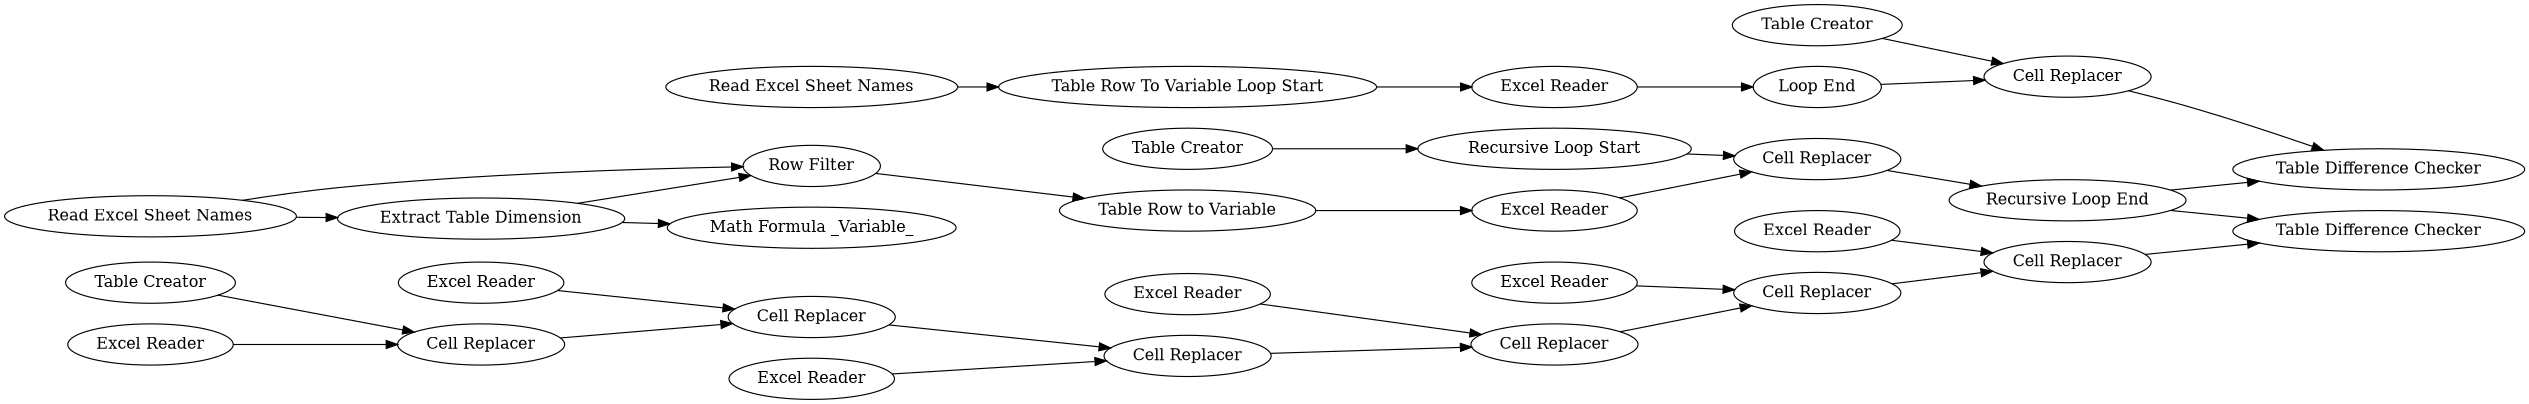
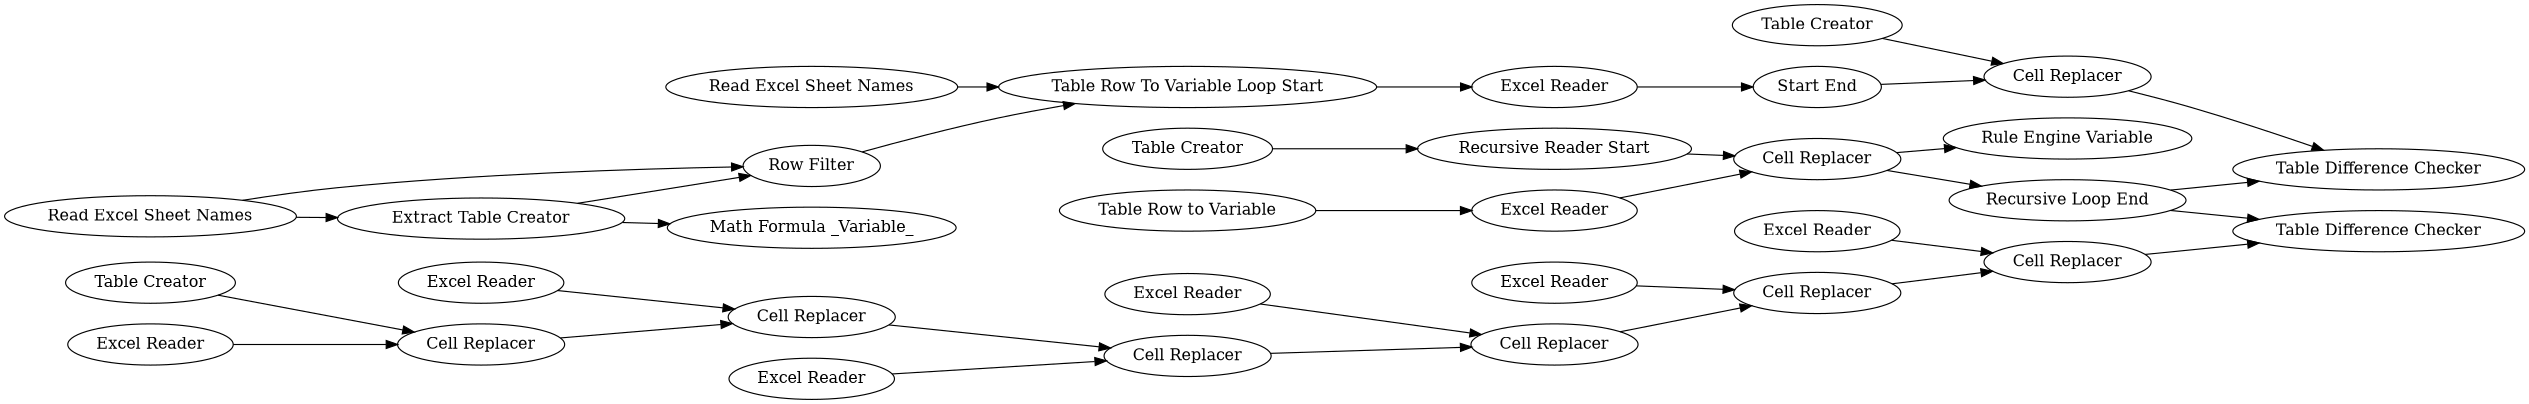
node "Loop End": label "Loop End" -> "Start End"
node "Rule Engine Variable": added
node "Recursive Loop Start": label "Recursive Loop Start" -> "Recursive Reader Start"
edge "Row Filter" -> "Table Row to Variable": now "Row Filter" -> "Table Row To Variable Loop Start"
node "Extract Table Dimension": label "Extract Table Dimension" -> "Extract Table Creator"
